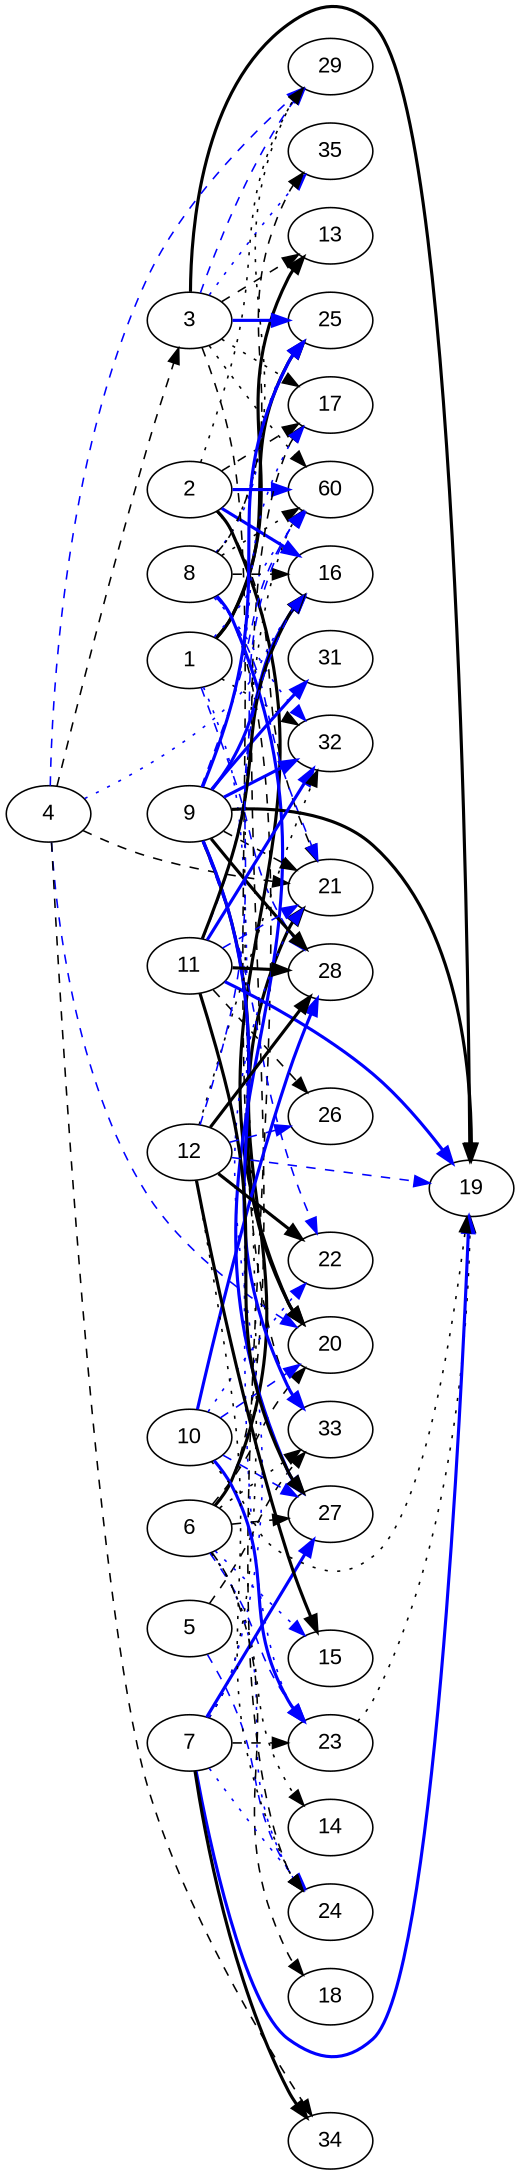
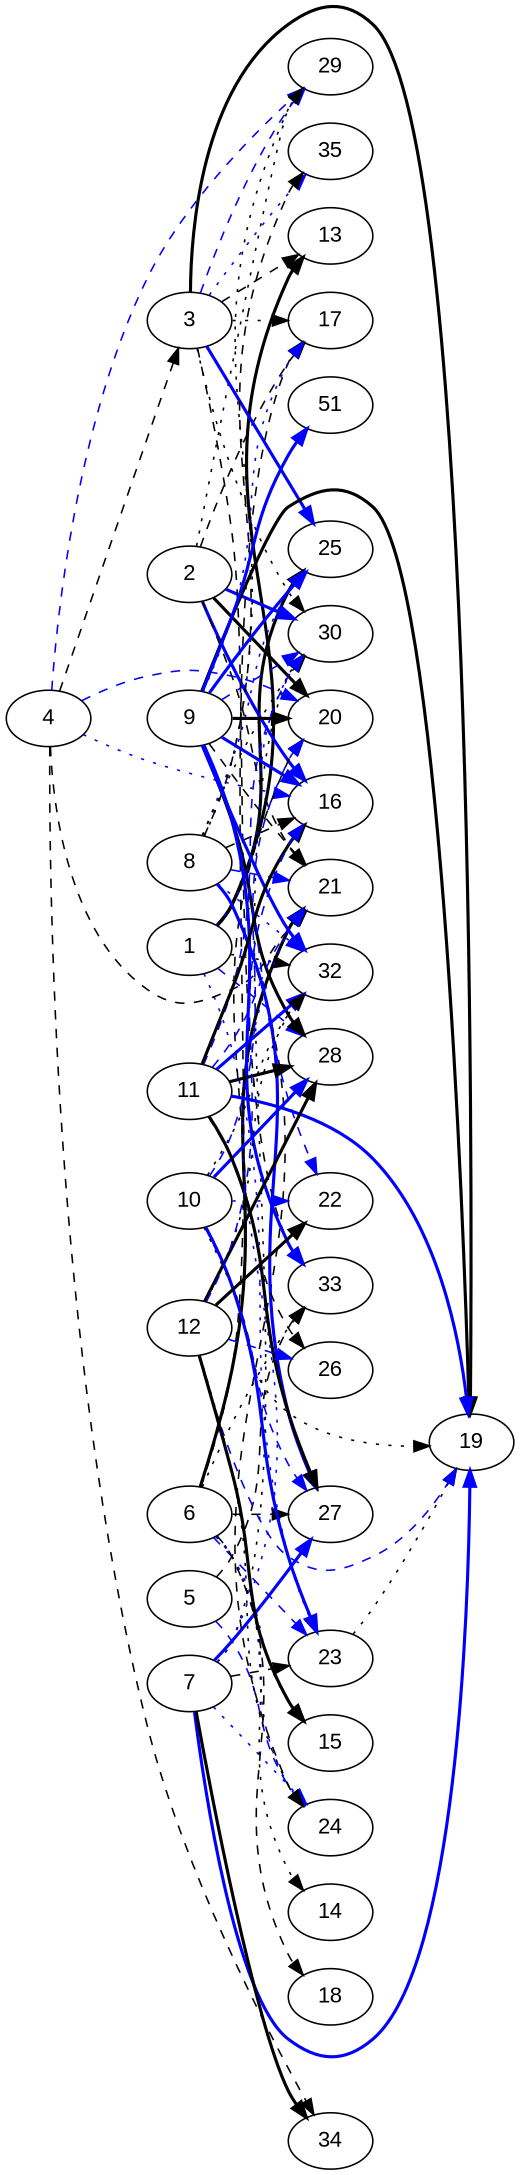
node "60": label "60" -> "30"
node "31": label "31" -> "51"
edge "10" -> "32": added
